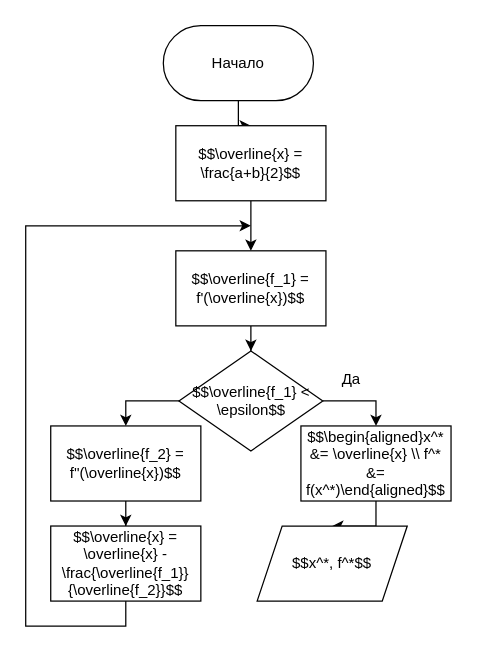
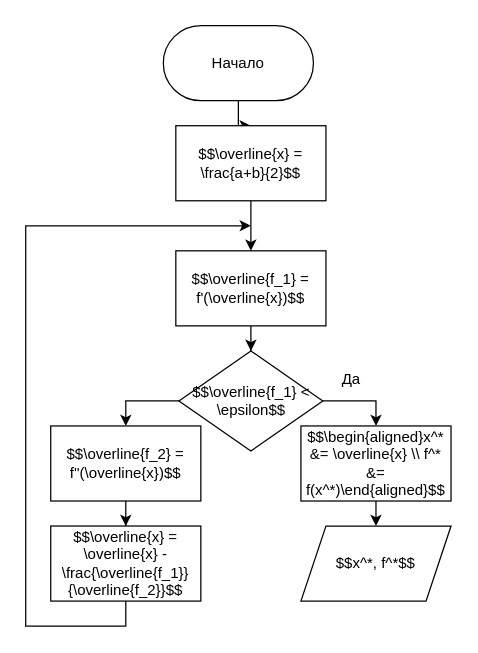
node "$$x^*, f^*$$": moved (332, 563) -> (376, 563)
